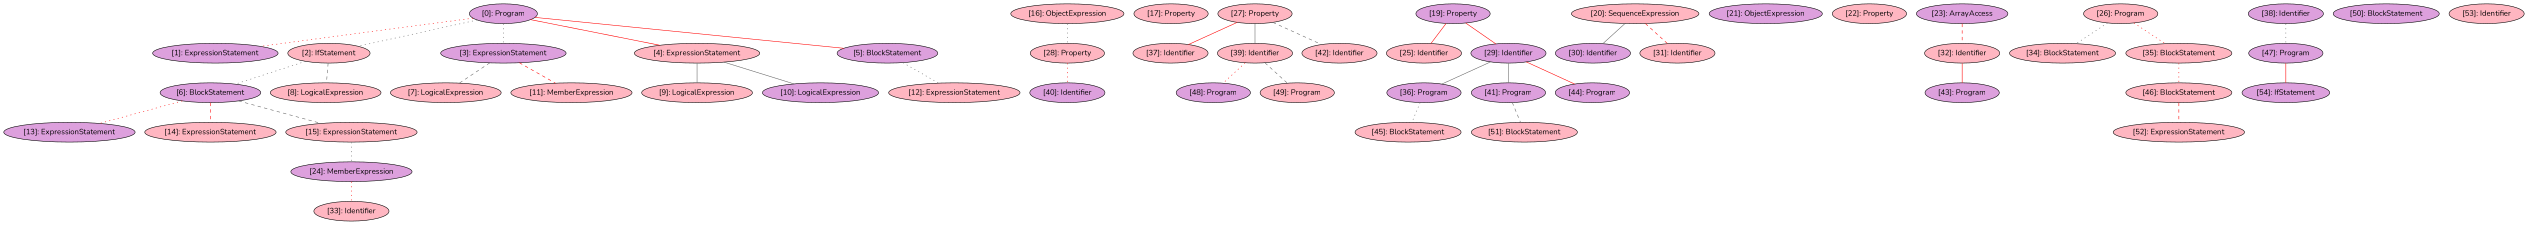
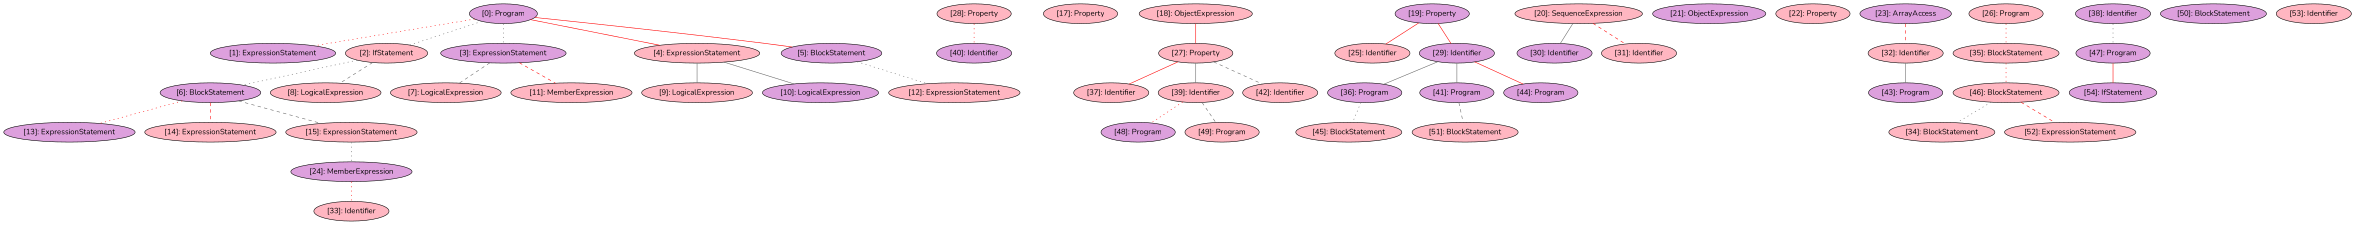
node "[16]: ObjectExpression": removed
node "[18]: ObjectExpression": added
edge "[26]: Program" -- "[34]: BlockStatement": now "[46]: BlockStatement" -- "[34]: BlockStatement"
edge "[32]: Identifier" -- "[43]: Program": color red -> gray40
